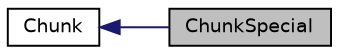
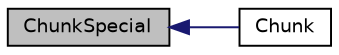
edge "ChunkSpecial" -> "Chunk": reversed
